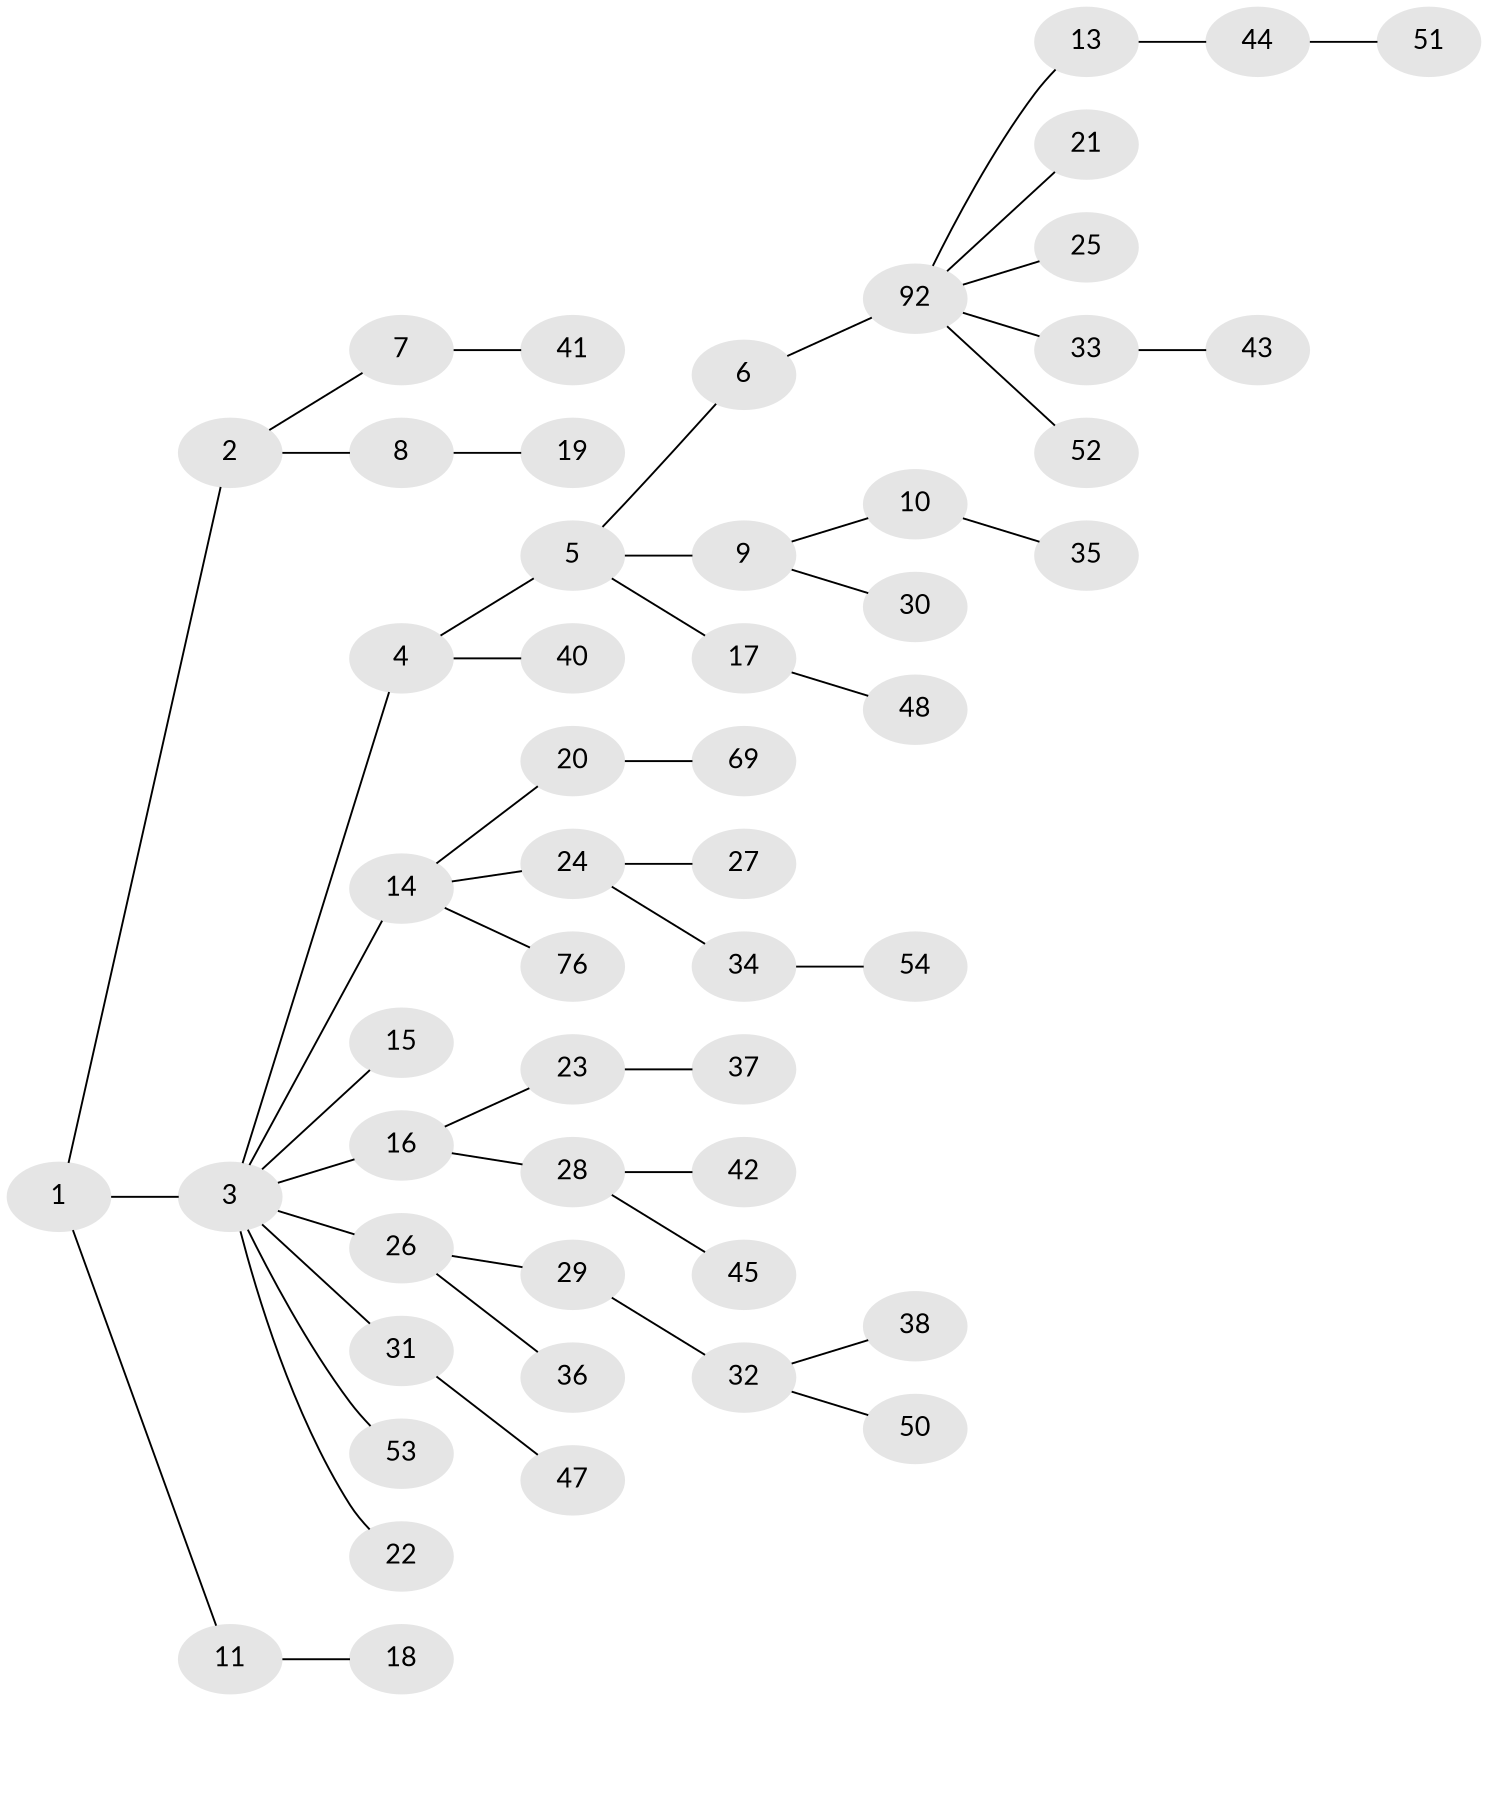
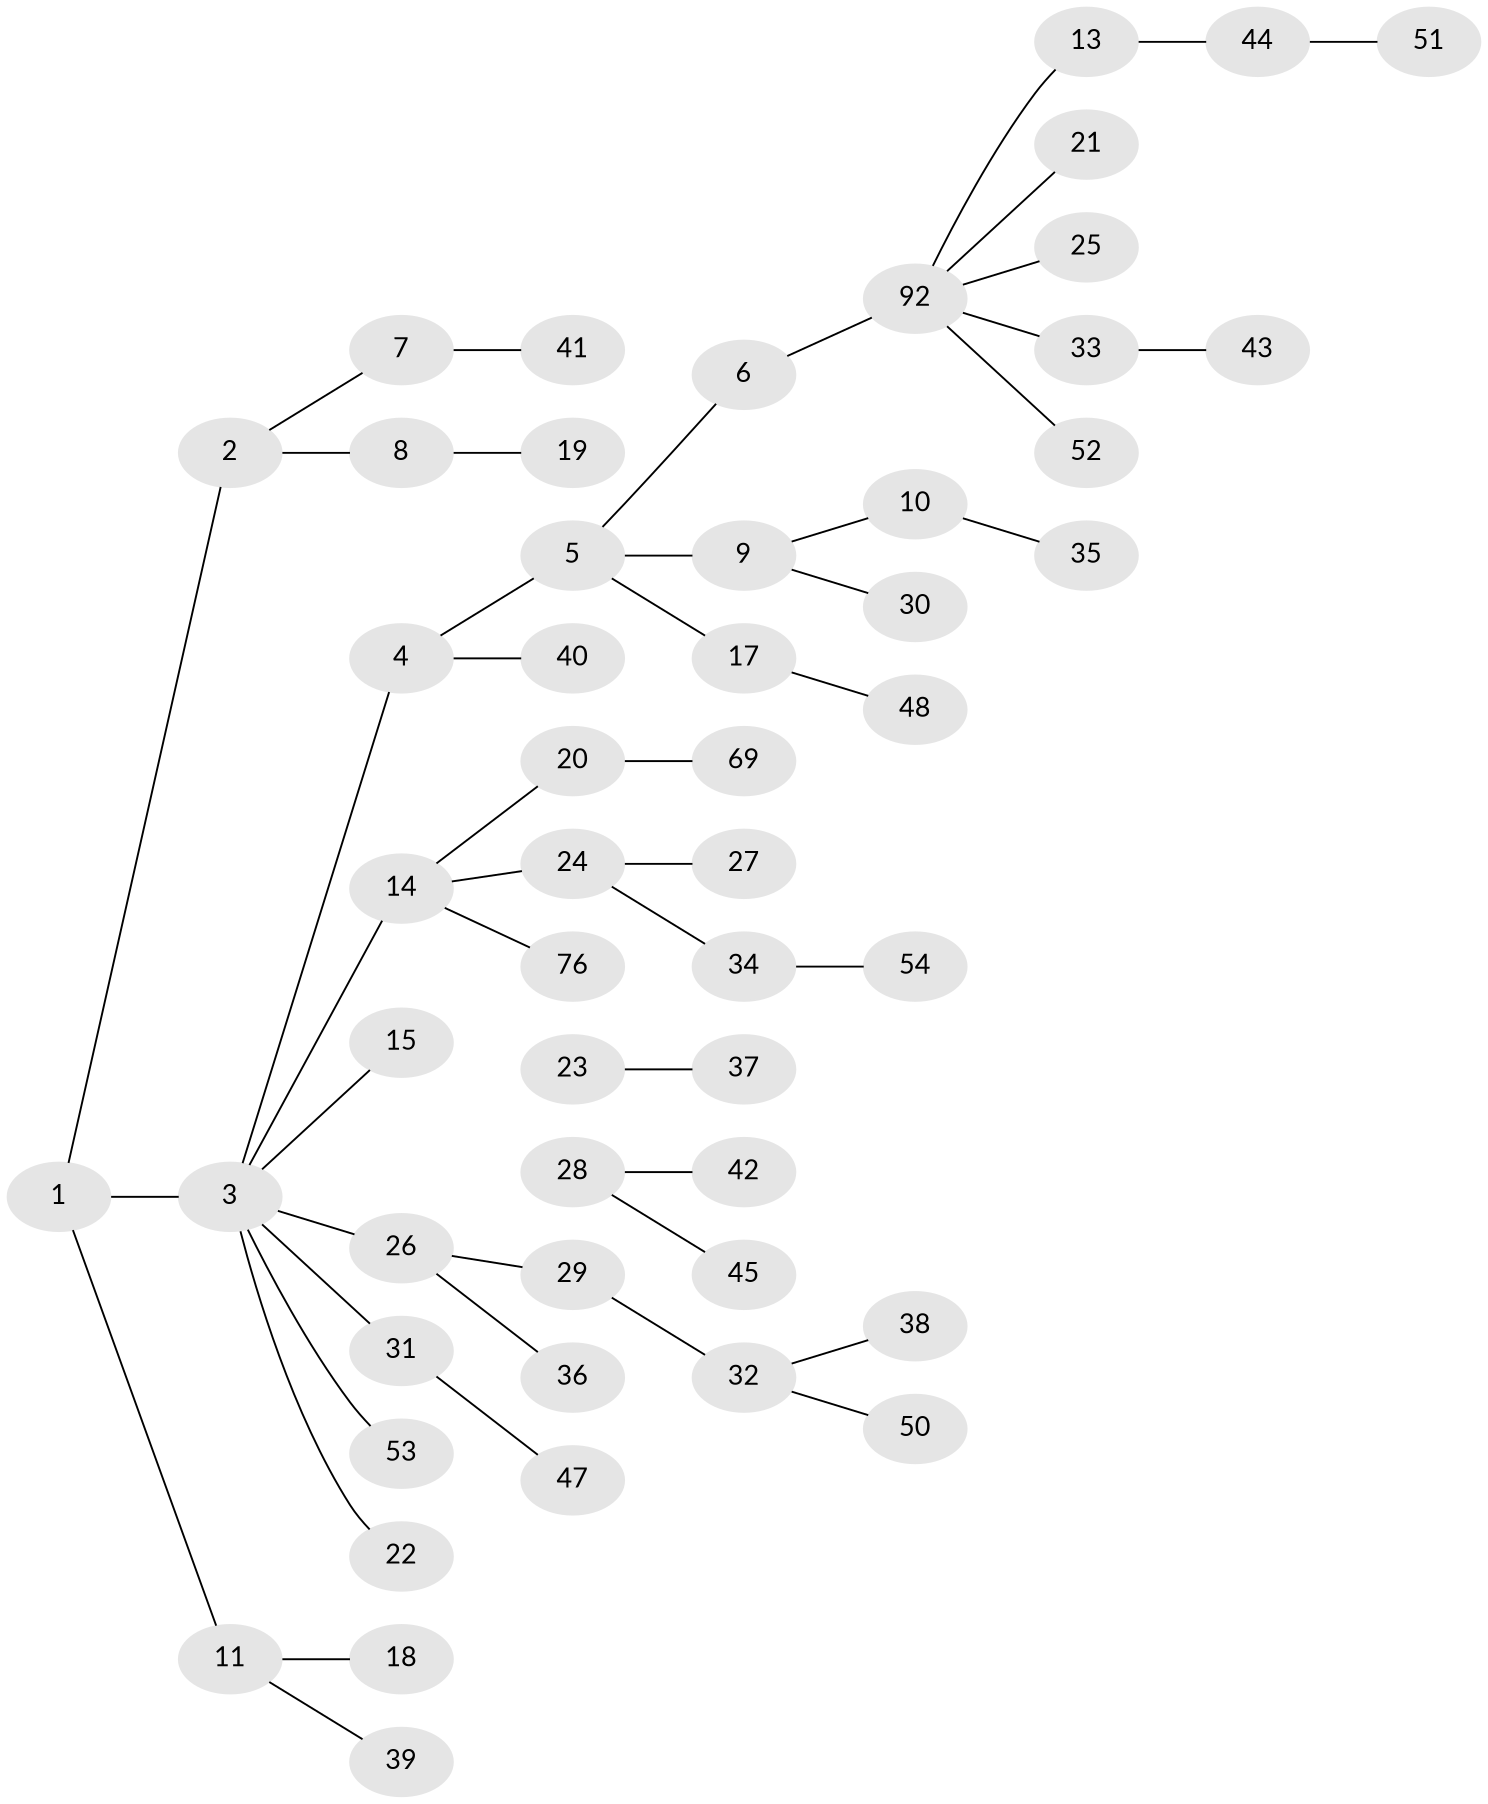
node "16": removed
node "39": added
